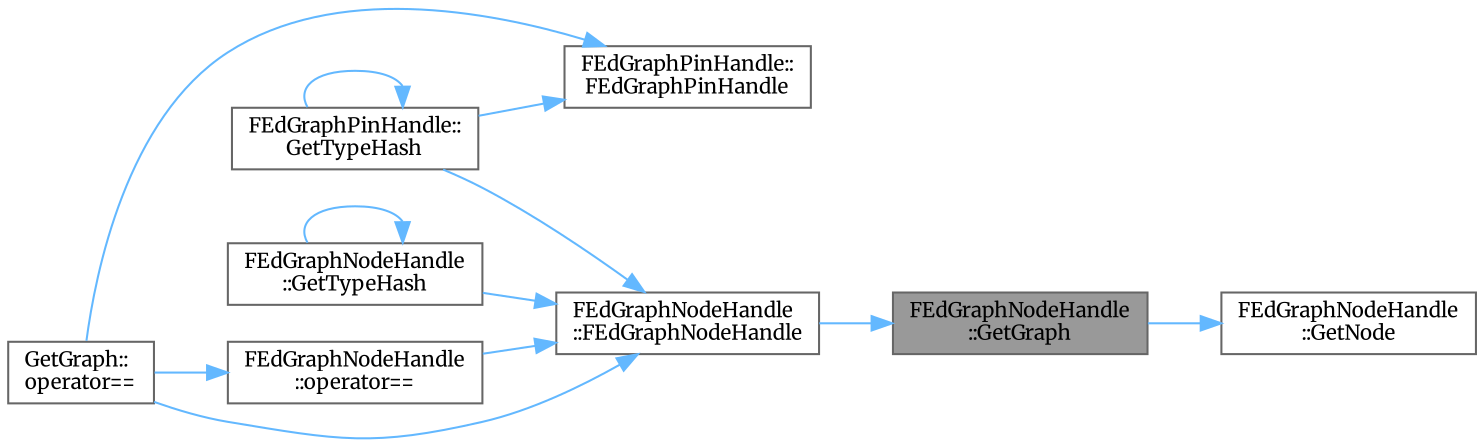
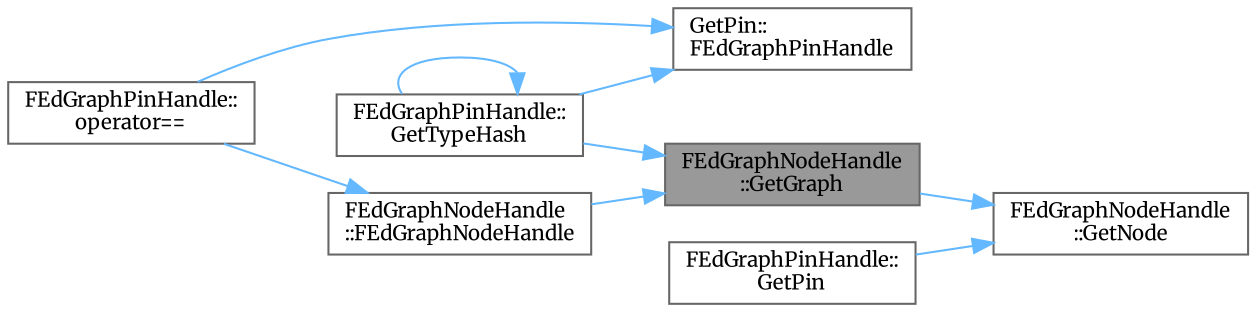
node "FEdGraphPinHandle:: FEdGraphPinHandle": label "FEdGraphPinHandle:: FEdGraphPinHandle" -> "GetPin:: FEdGraphPinHandle"
edge "FEdGraphPinHandle:: GetTypeHash" -> "FEdGraphNodeHandle ::FEdGraphNodeHandle": now "FEdGraphPinHandle:: GetTypeHash" -> "FEdGraphNodeHandle ::GetGraph"
node "FEdGraphPinHandle:: GetPin": added
node "FEdGraphNodeHandle ::GetTypeHash": removed
node "GetGraph:: operator==": label "GetGraph:: operator==" -> "FEdGraphPinHandle:: operator=="
node "FEdGraphNodeHandle ::operator==": removed
